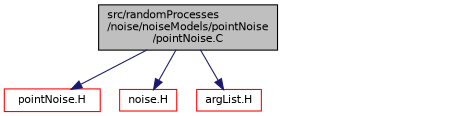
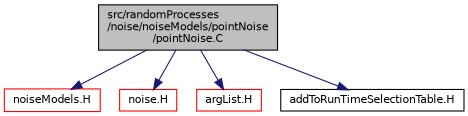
node "pointNoise.H": label "pointNoise.H" -> "noiseModels.H"
node "addToRunTimeSelectionTable.H": added
